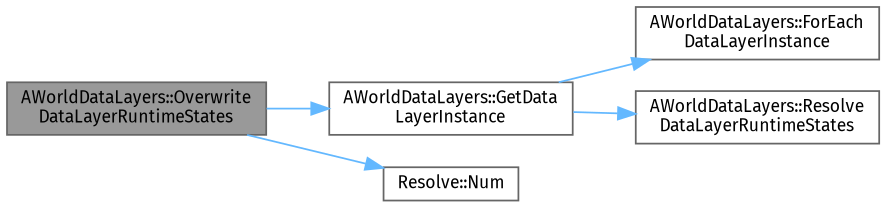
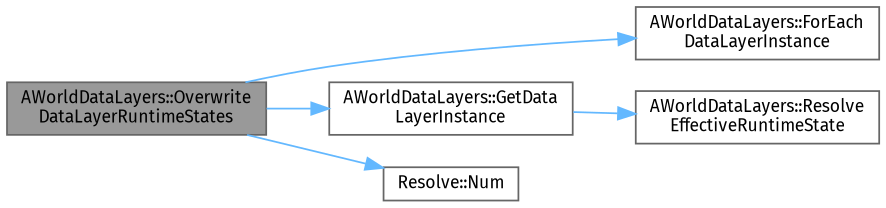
edge "AWorldDataLayers::GetData LayerInstance" -> "AWorldDataLayers::ForEach DataLayerInstance": now "AWorldDataLayers::Overwrite DataLayerRuntimeStates" -> "AWorldDataLayers::ForEach DataLayerInstance"
node "AWorldDataLayers::Resolve DataLayerRuntimeStates": label "AWorldDataLayers::Resolve DataLayerRuntimeStates" -> "AWorldDataLayers::Resolve EffectiveRuntimeState"
